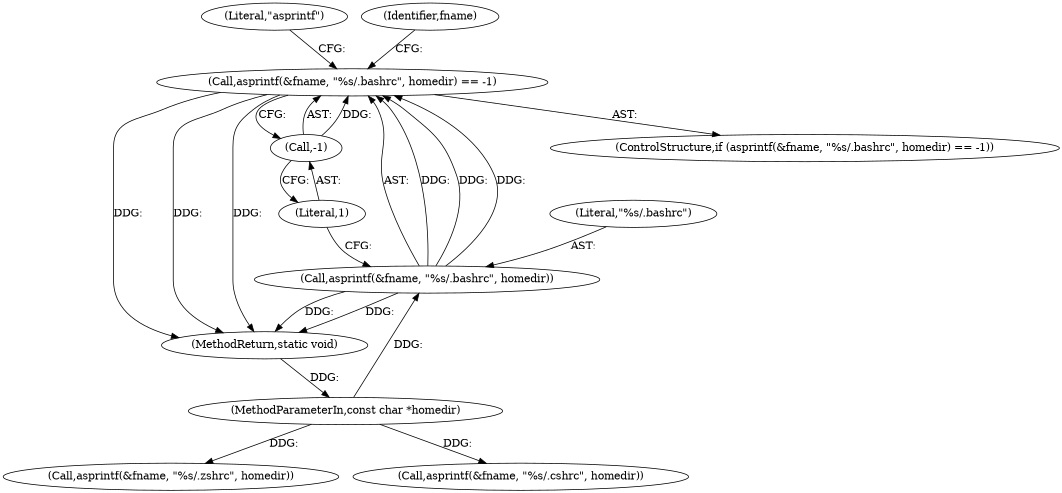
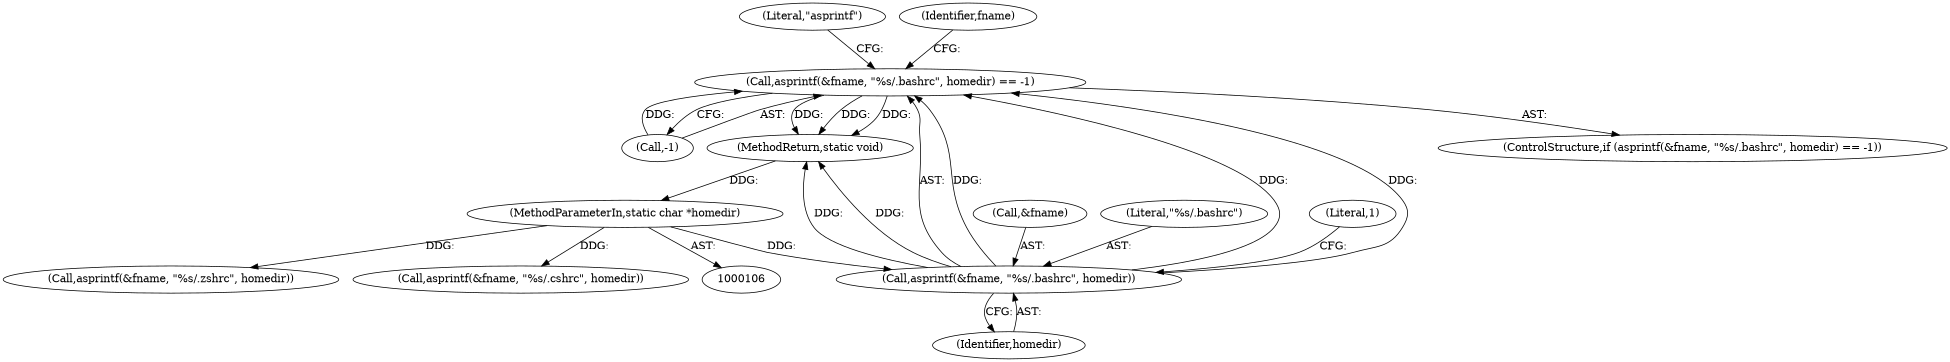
edge "(Call,-1)" -> "(Literal,1)": removed, label "CFG:"
edge "(Literal,1)" -> "(Call,-1)": removed, label "AST:"
node "(Call,&fname)": added
node "1000106": added
node "(Identifier,homedir)": added
node "(MethodParameterIn,const char *homedir)": label "(MethodParameterIn,const char *homedir)" -> "(MethodParameterIn,static char *homedir)"
